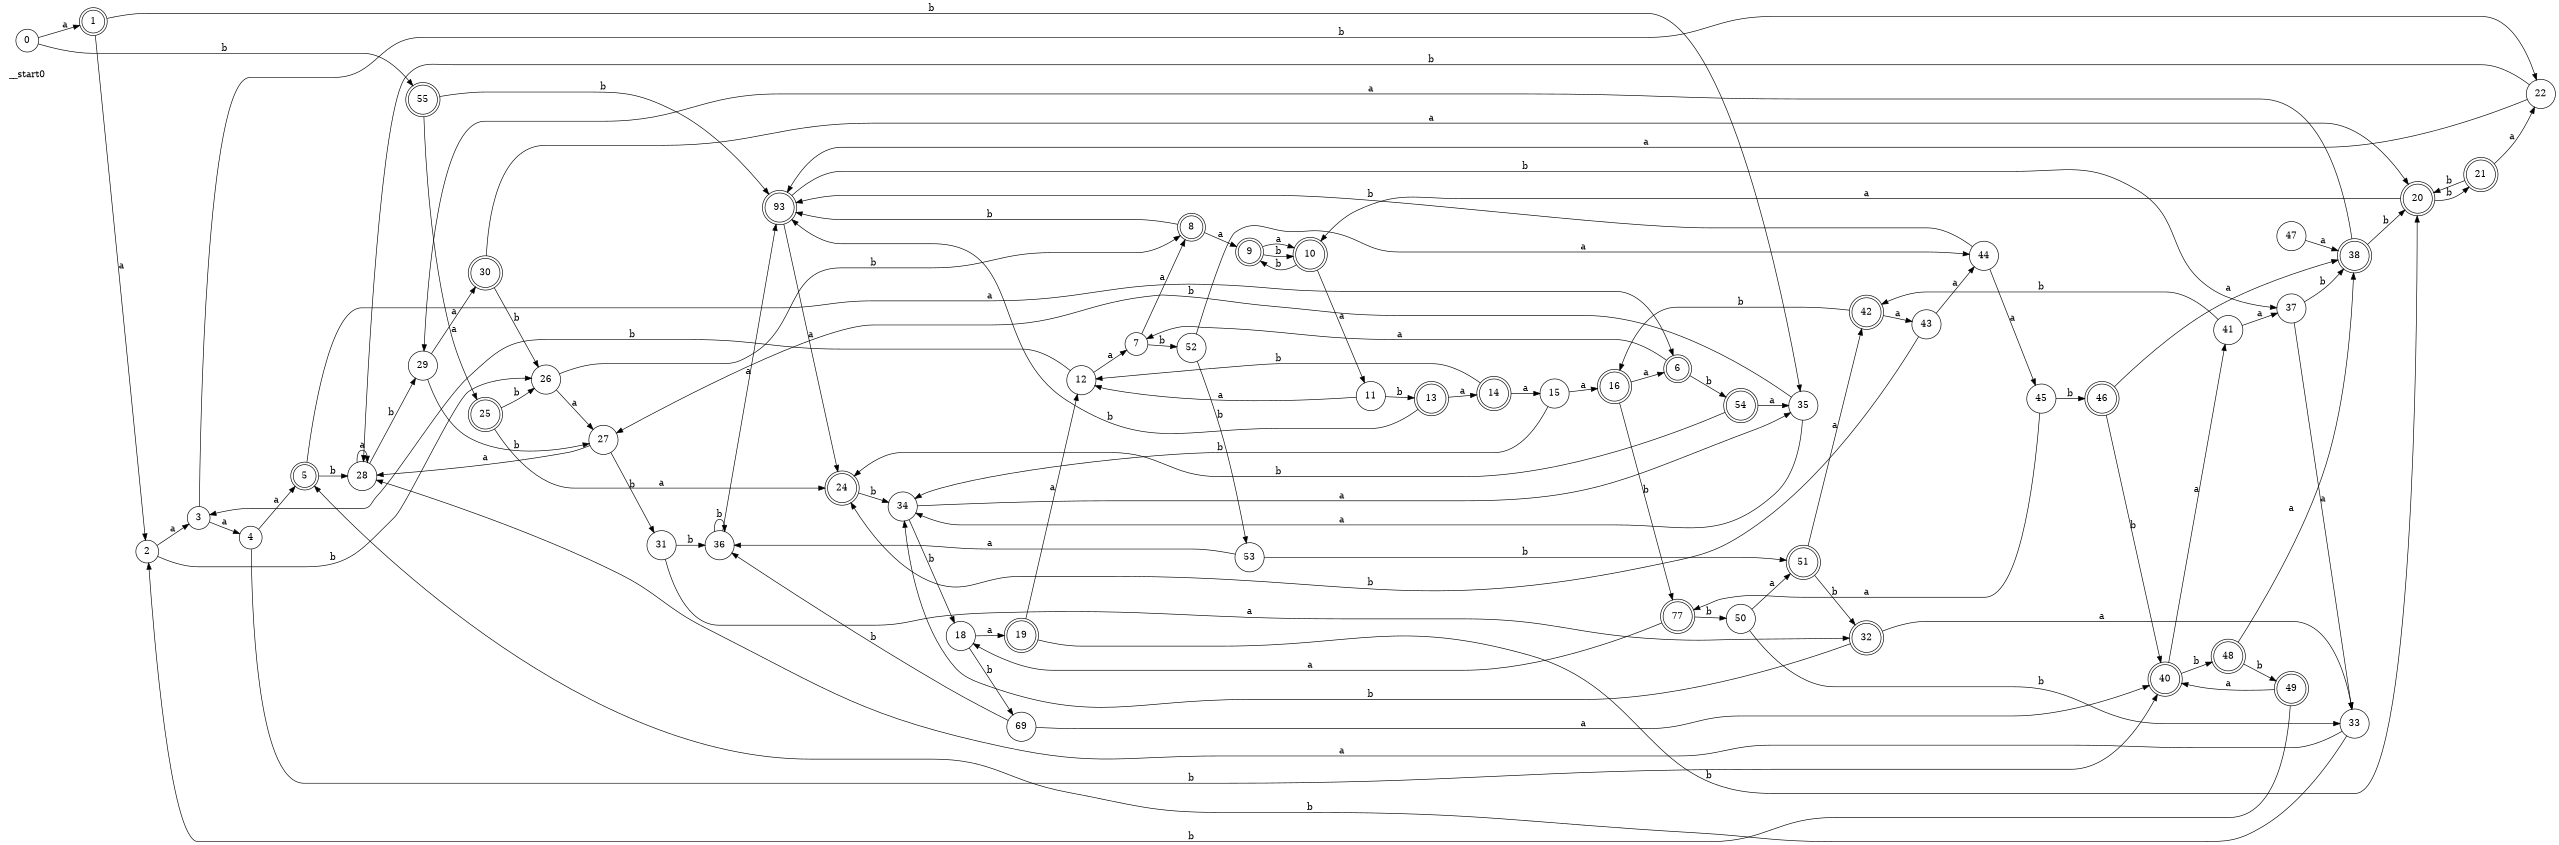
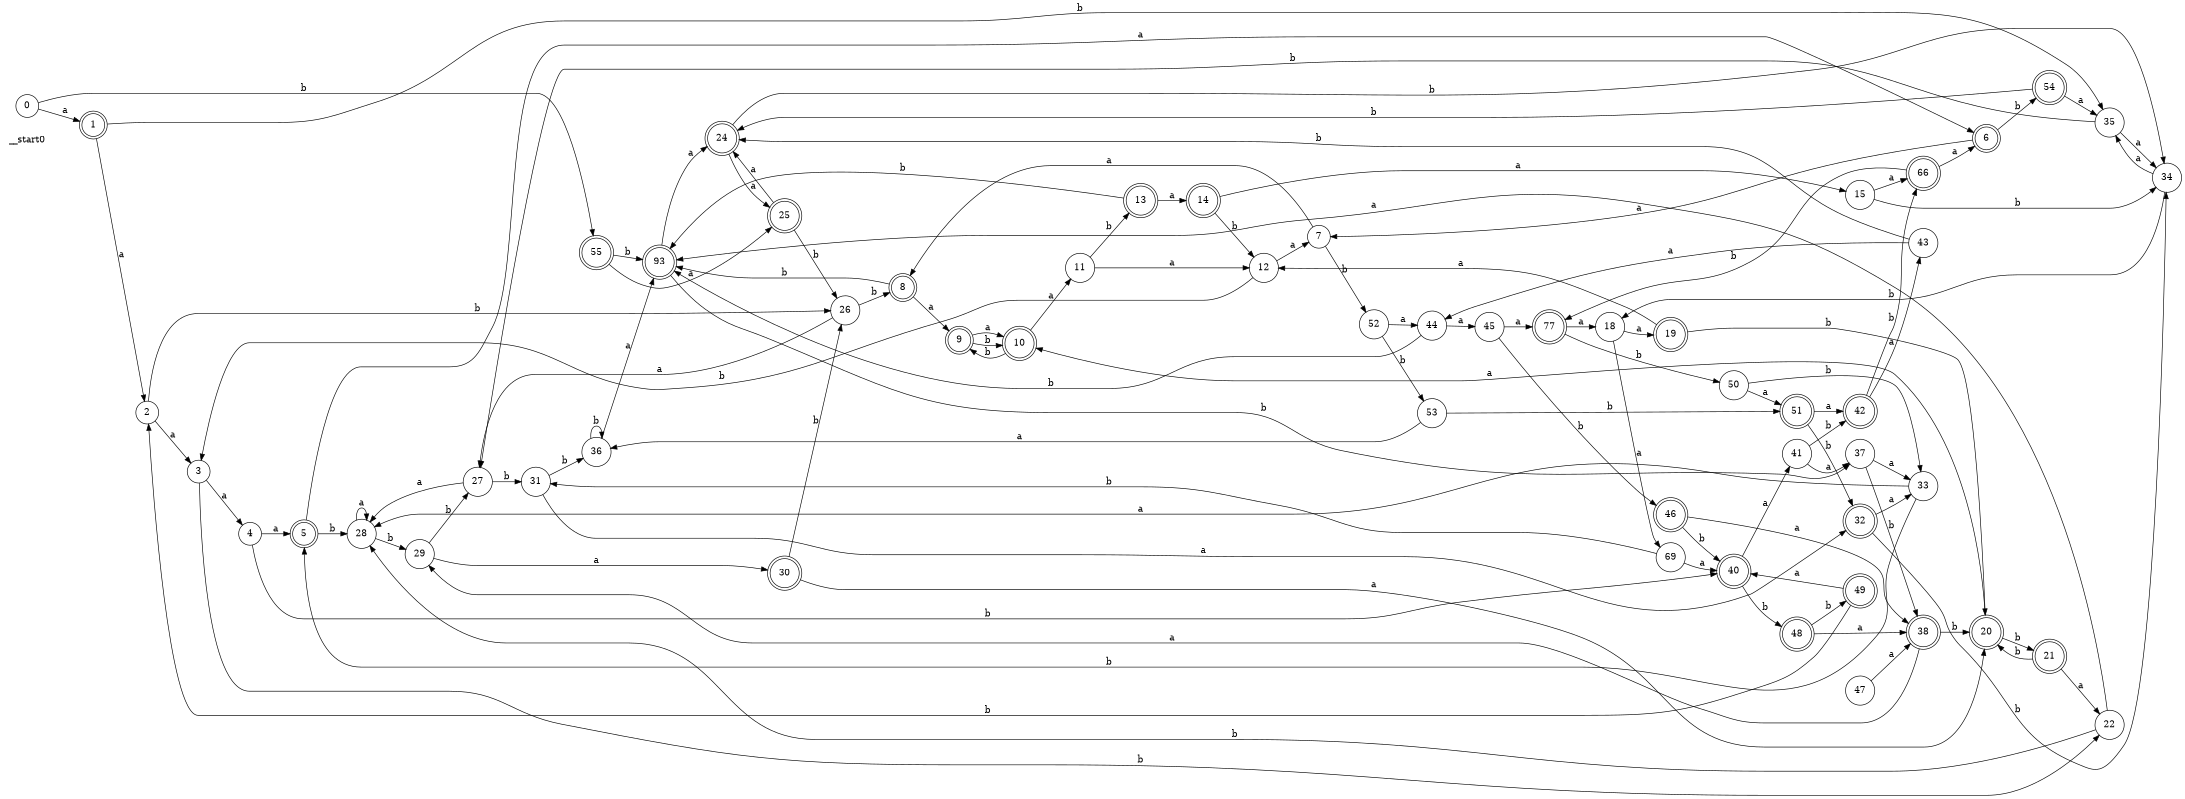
edge "24" -> "25": added, label "a"
node "16": label "16" -> "66"
edge "69" -> "36": now "69" -> "31"
edge "18" -> "69": label "b" -> "a"
